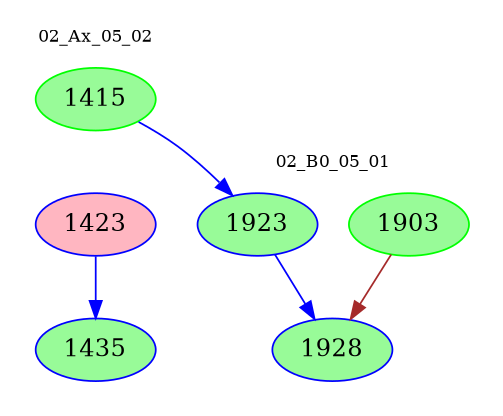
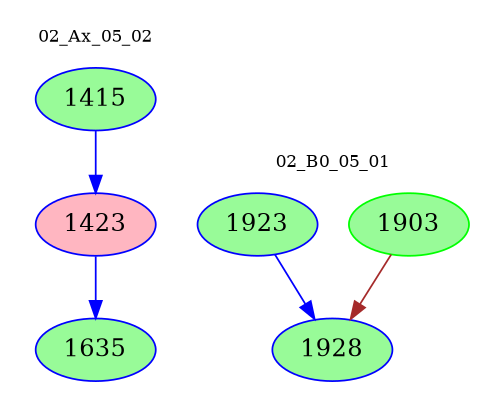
node "1415": color green -> blue
edge "1415" -> "1923": now "1415" -> "1423"
node "1435": label "1435" -> "1635"
